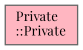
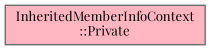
node "Private ::Private": label "Private ::Private" -> "InheritedMemberInfoContext ::Private"
